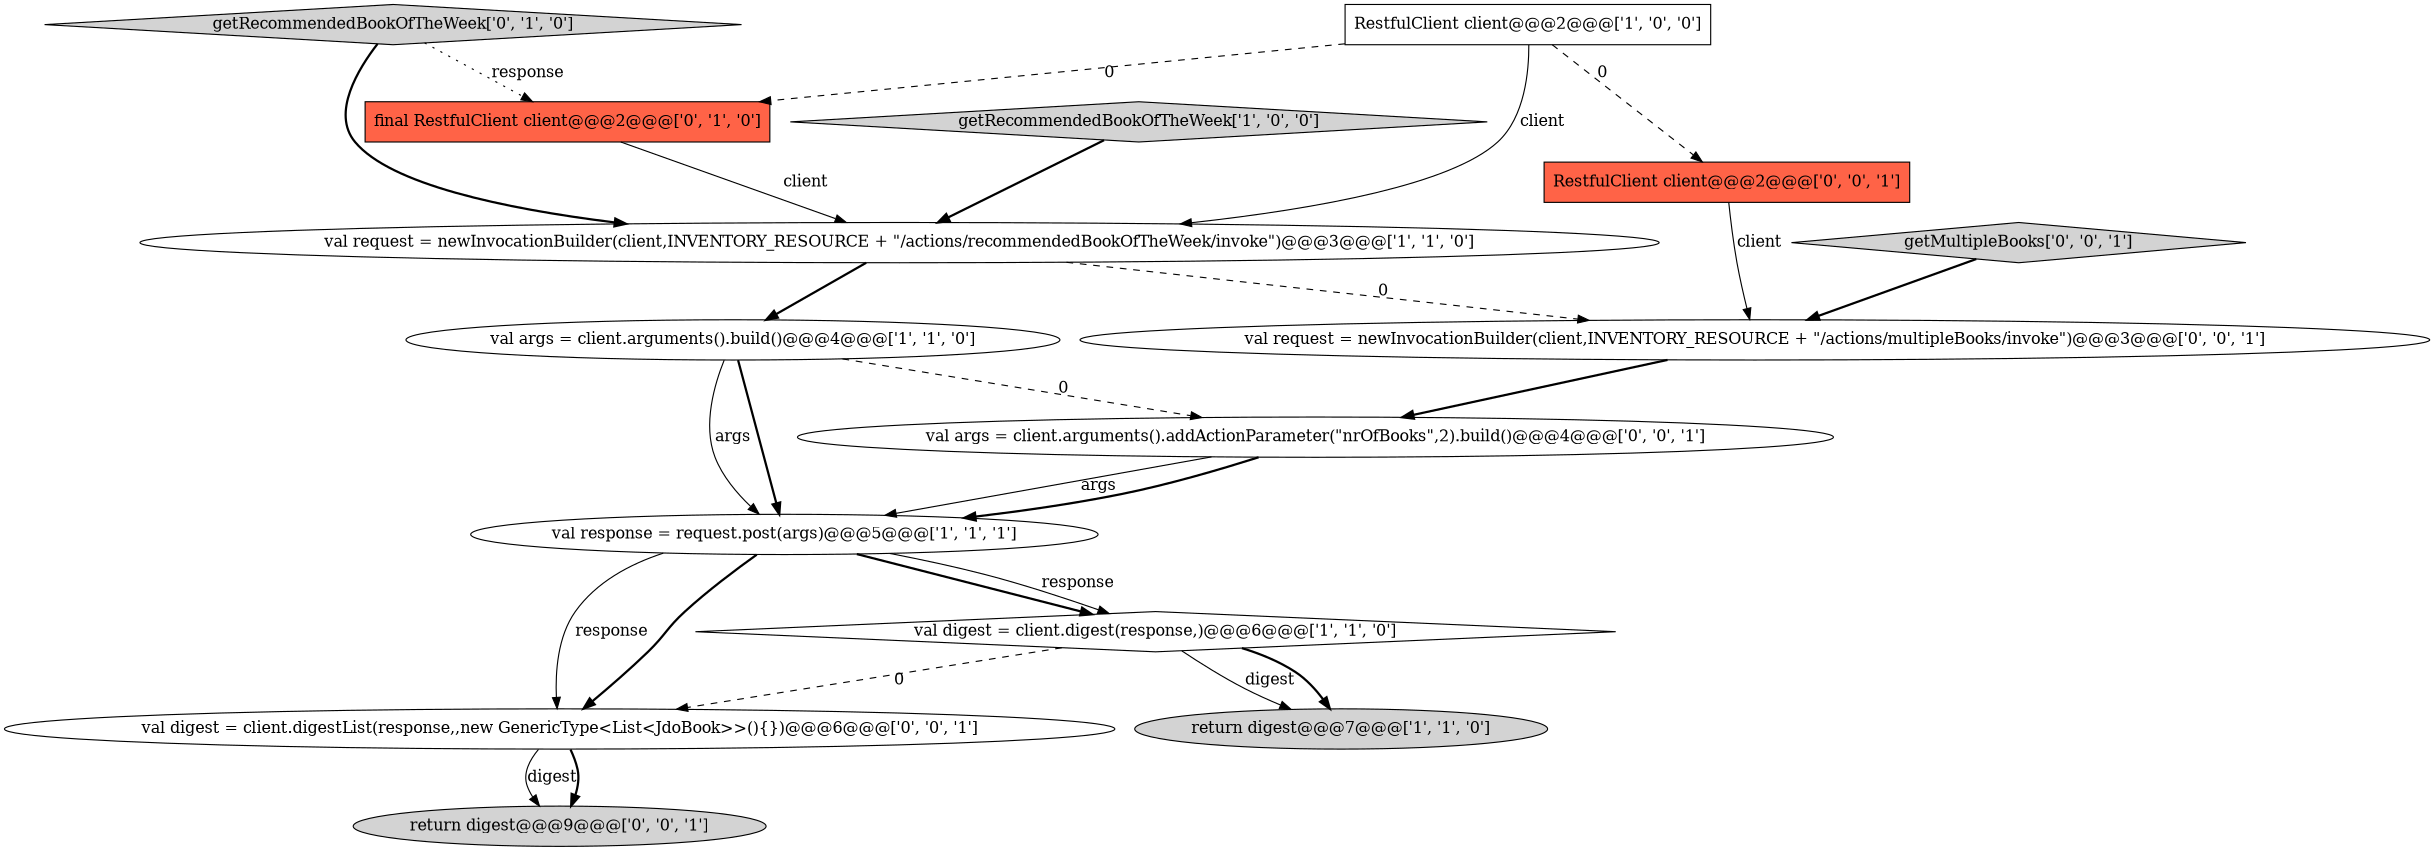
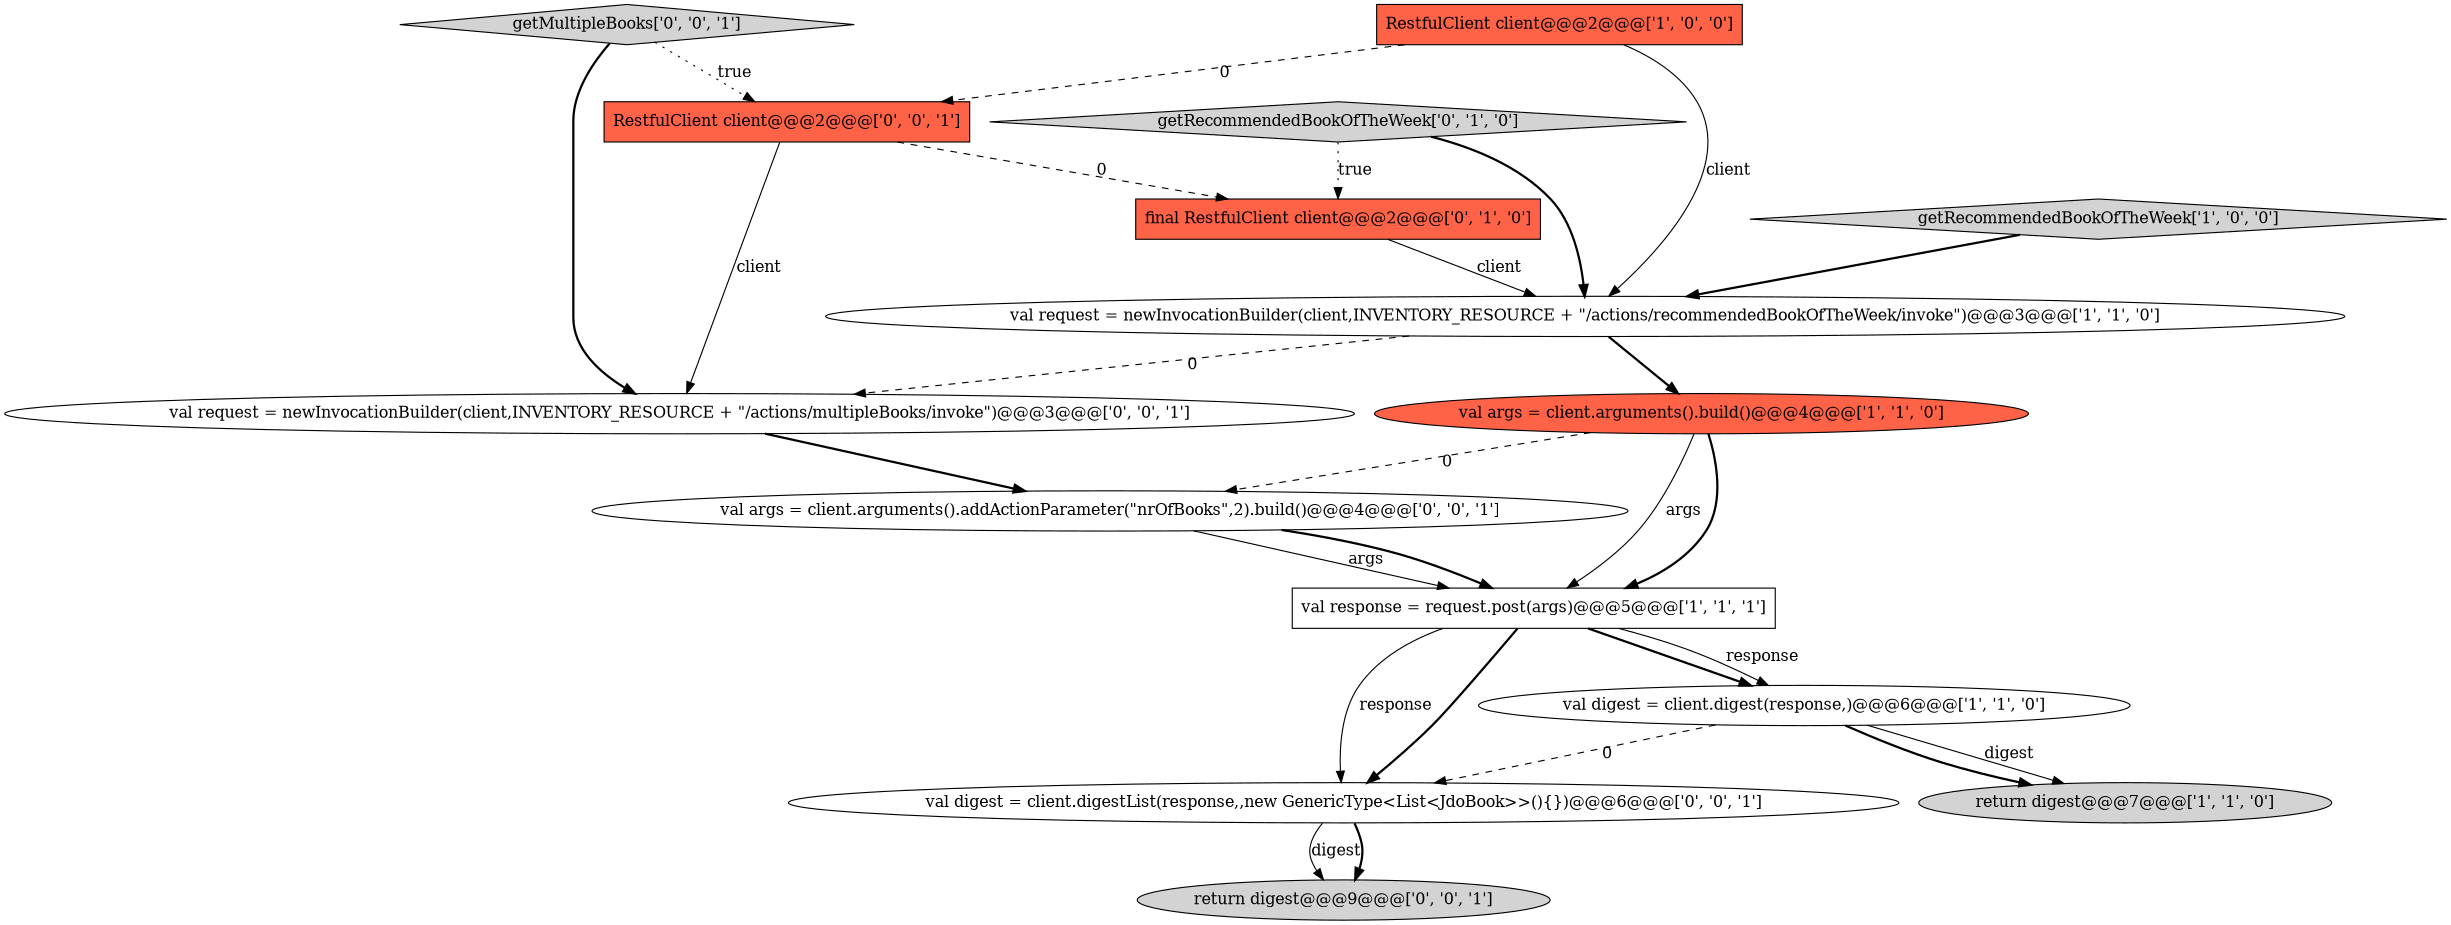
node "RestfulClient client@@@2@@@['1', '0', '0']": fillcolor white -> tomato
edge "getMultipleBooks['0', '0', '1']" -> "RestfulClient client@@@2@@@['0', '0', '1']": added, label "true"
edge "RestfulClient client@@@2@@@['1', '0', '0']" -> "final RestfulClient client@@@2@@@['0', '1', '0']": now "RestfulClient client@@@2@@@['0', '0', '1']" -> "final RestfulClient client@@@2@@@['0', '1', '0']"
edge "getRecommendedBookOfTheWeek['0', '1', '0']" -> "final RestfulClient client@@@2@@@['0', '1', '0']": label "response" -> "true"
node "val args = client.arguments().build()@@@4@@@['1', '1', '0']": fillcolor white -> tomato
node "val response = request.post(args)@@@5@@@['1', '1', '1']": shape ellipse -> box
node "val digest = client.digest(response,)@@@6@@@['1', '1', '0']": shape diamond -> ellipse
